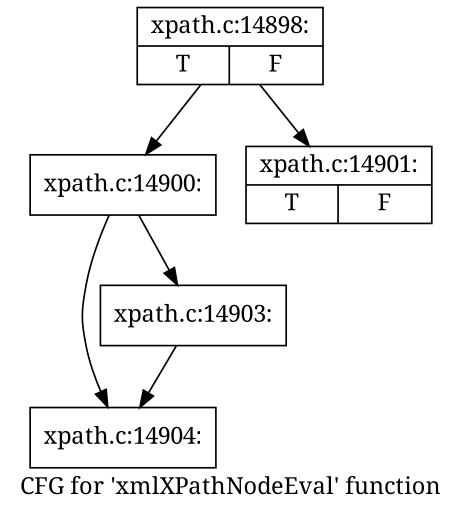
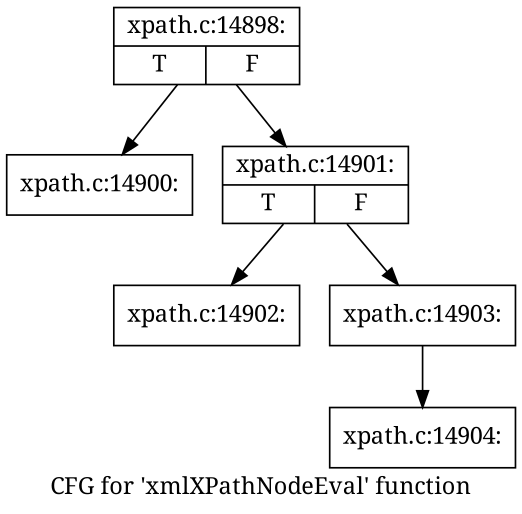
edge "xpath.c:14900:" -> "xpath.c:14903:": now "xpath.c:14901:" -> "xpath.c:14903:"
edge "xpath.c:14900:" -> "xpath.c:14904:": removed
node "xpath.c:14902:": added
